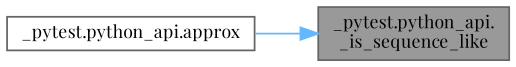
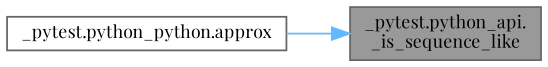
node "_pytest.python_api.approx": label "_pytest.python_api.approx" -> "_pytest.python_python.approx"
